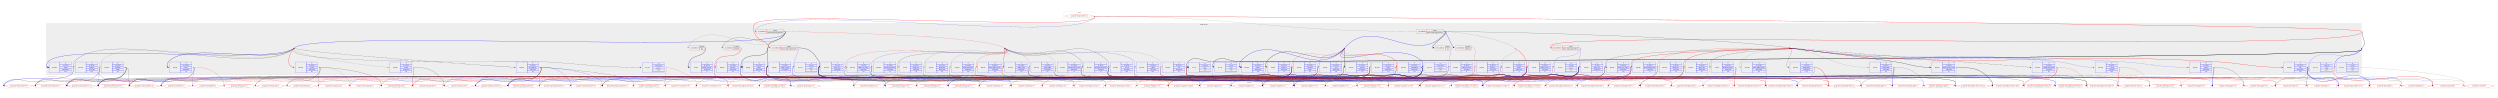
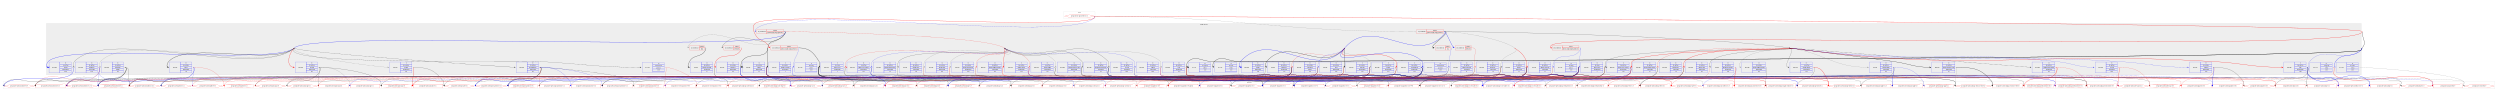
node "portage://dev-python/django-rq-2.1.0": added
